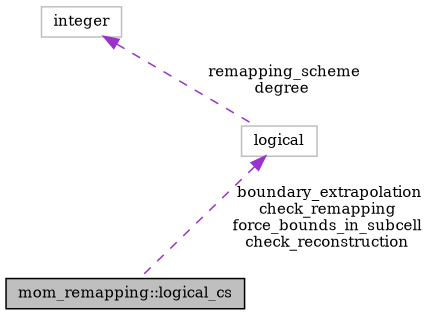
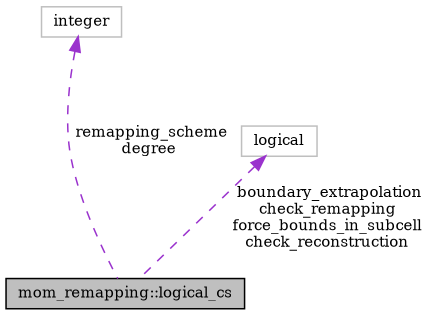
edge "logical" -> "integer": now "mom_remapping::logical_cs" -> "integer"
